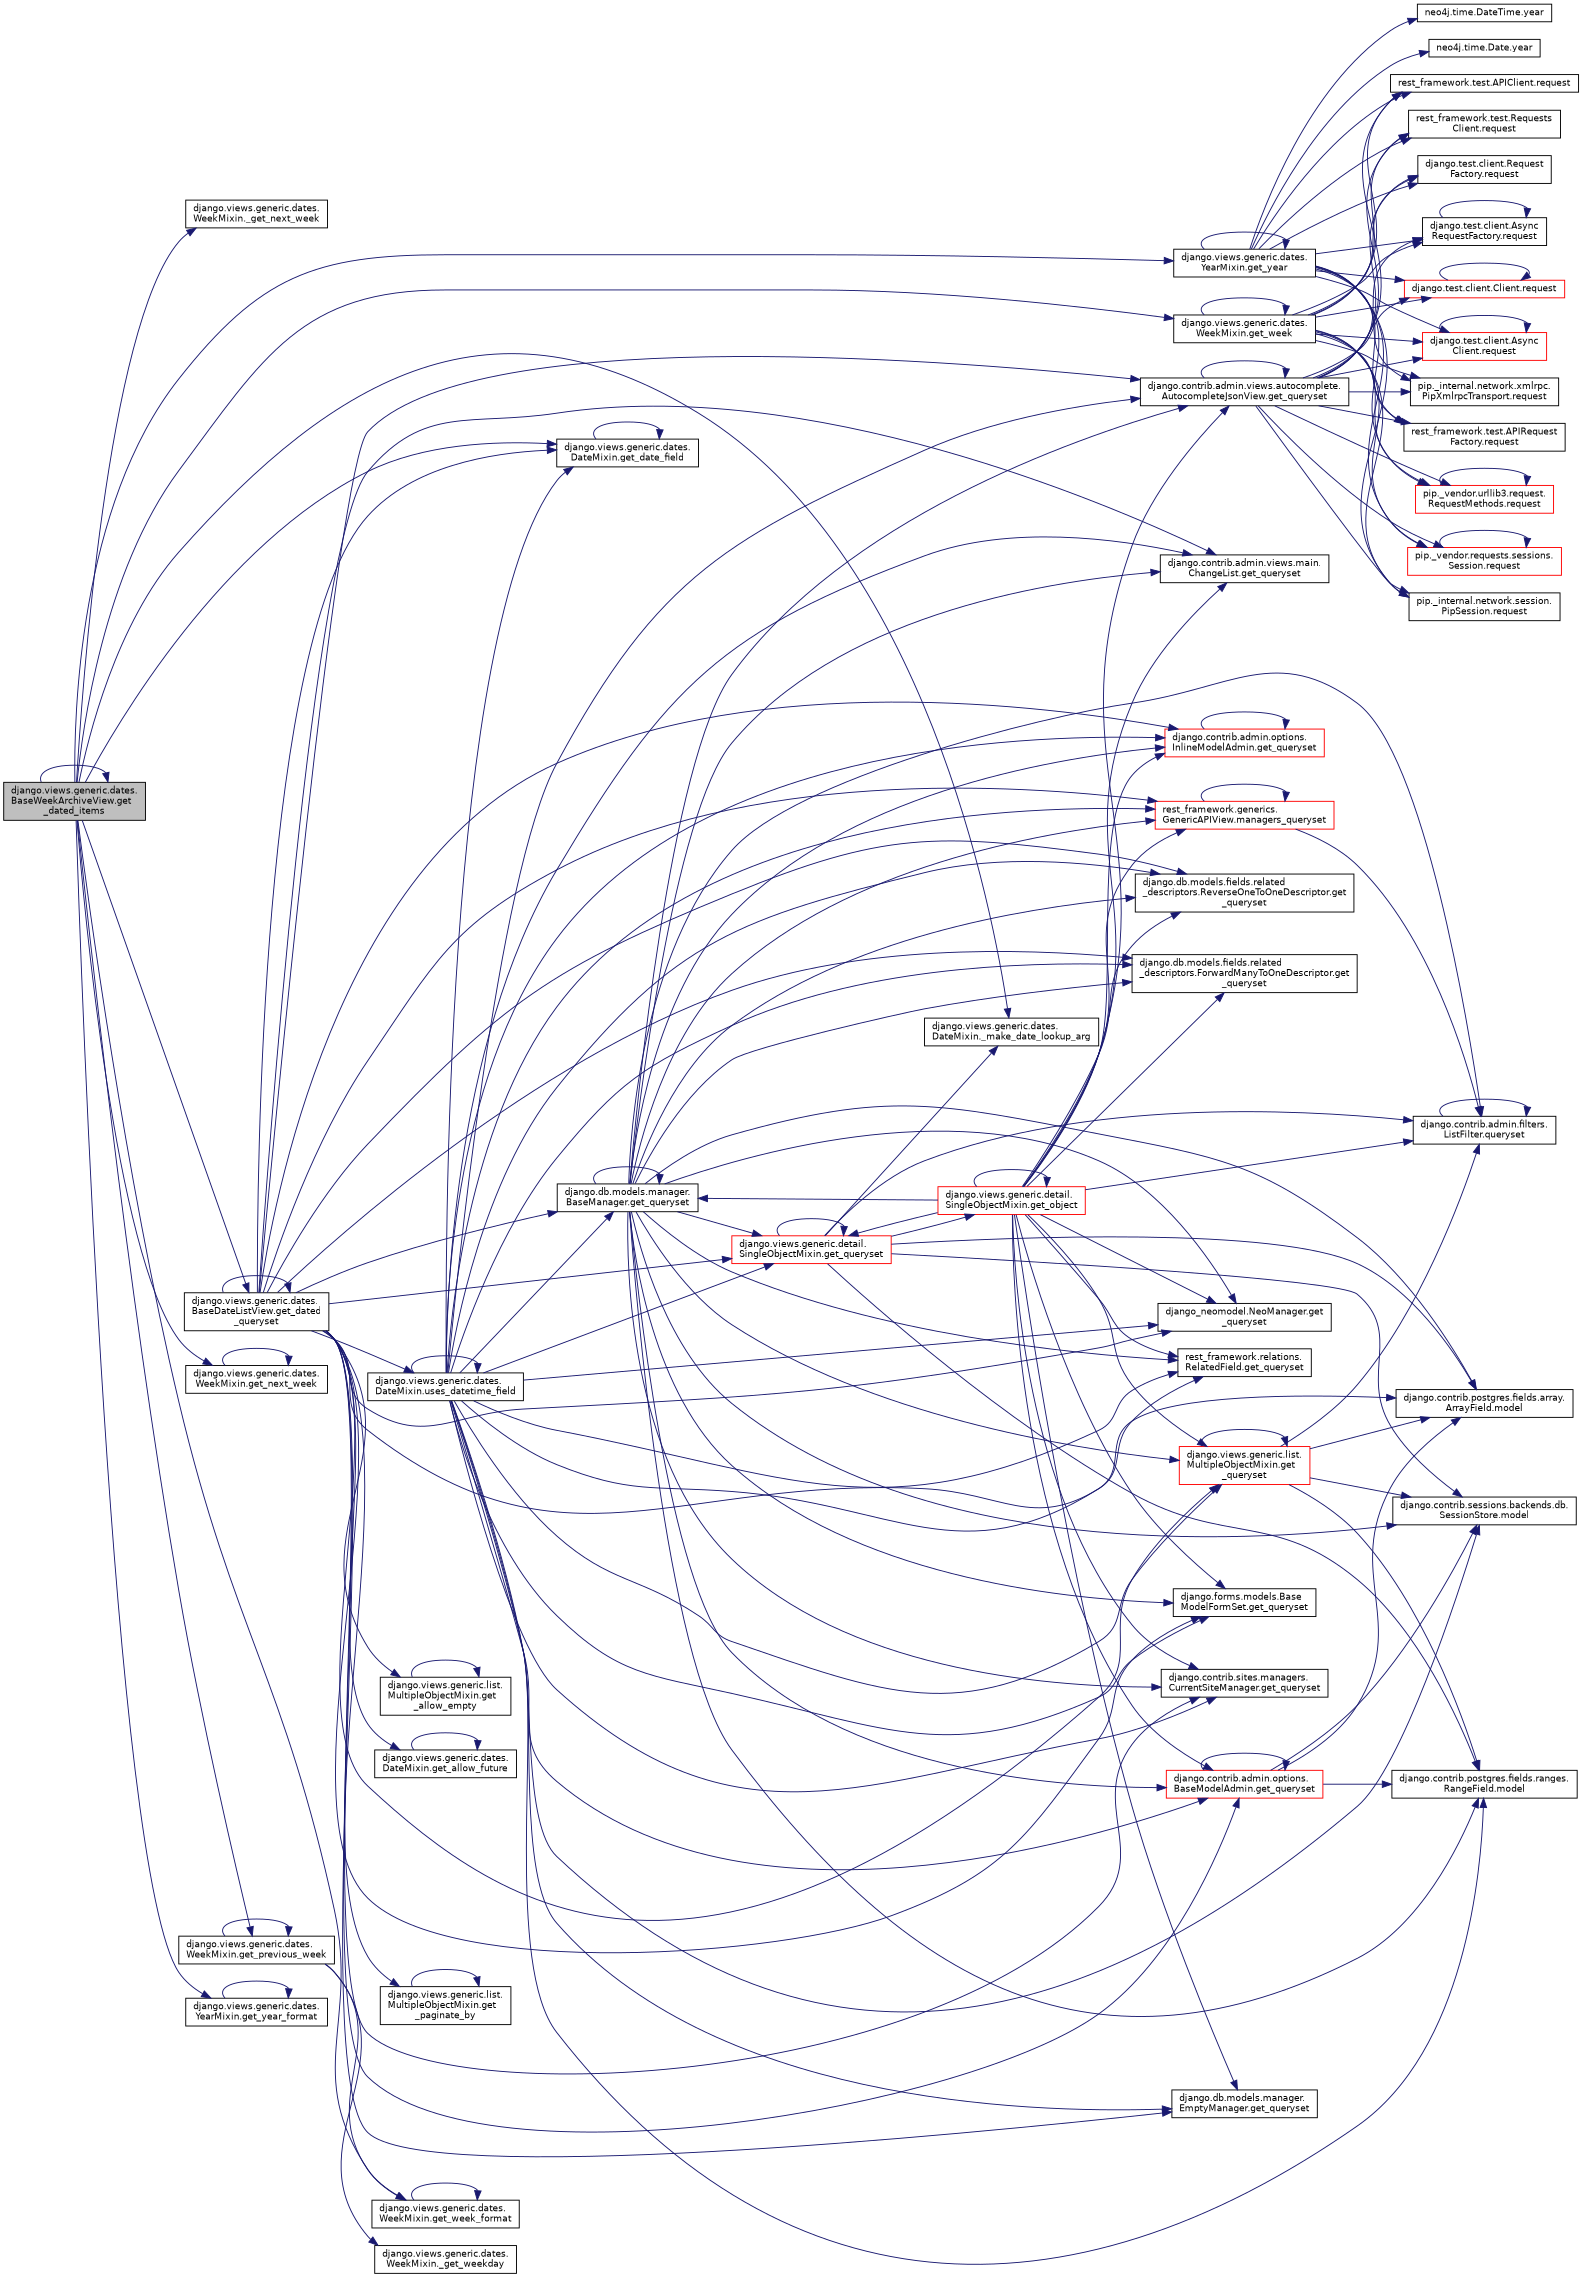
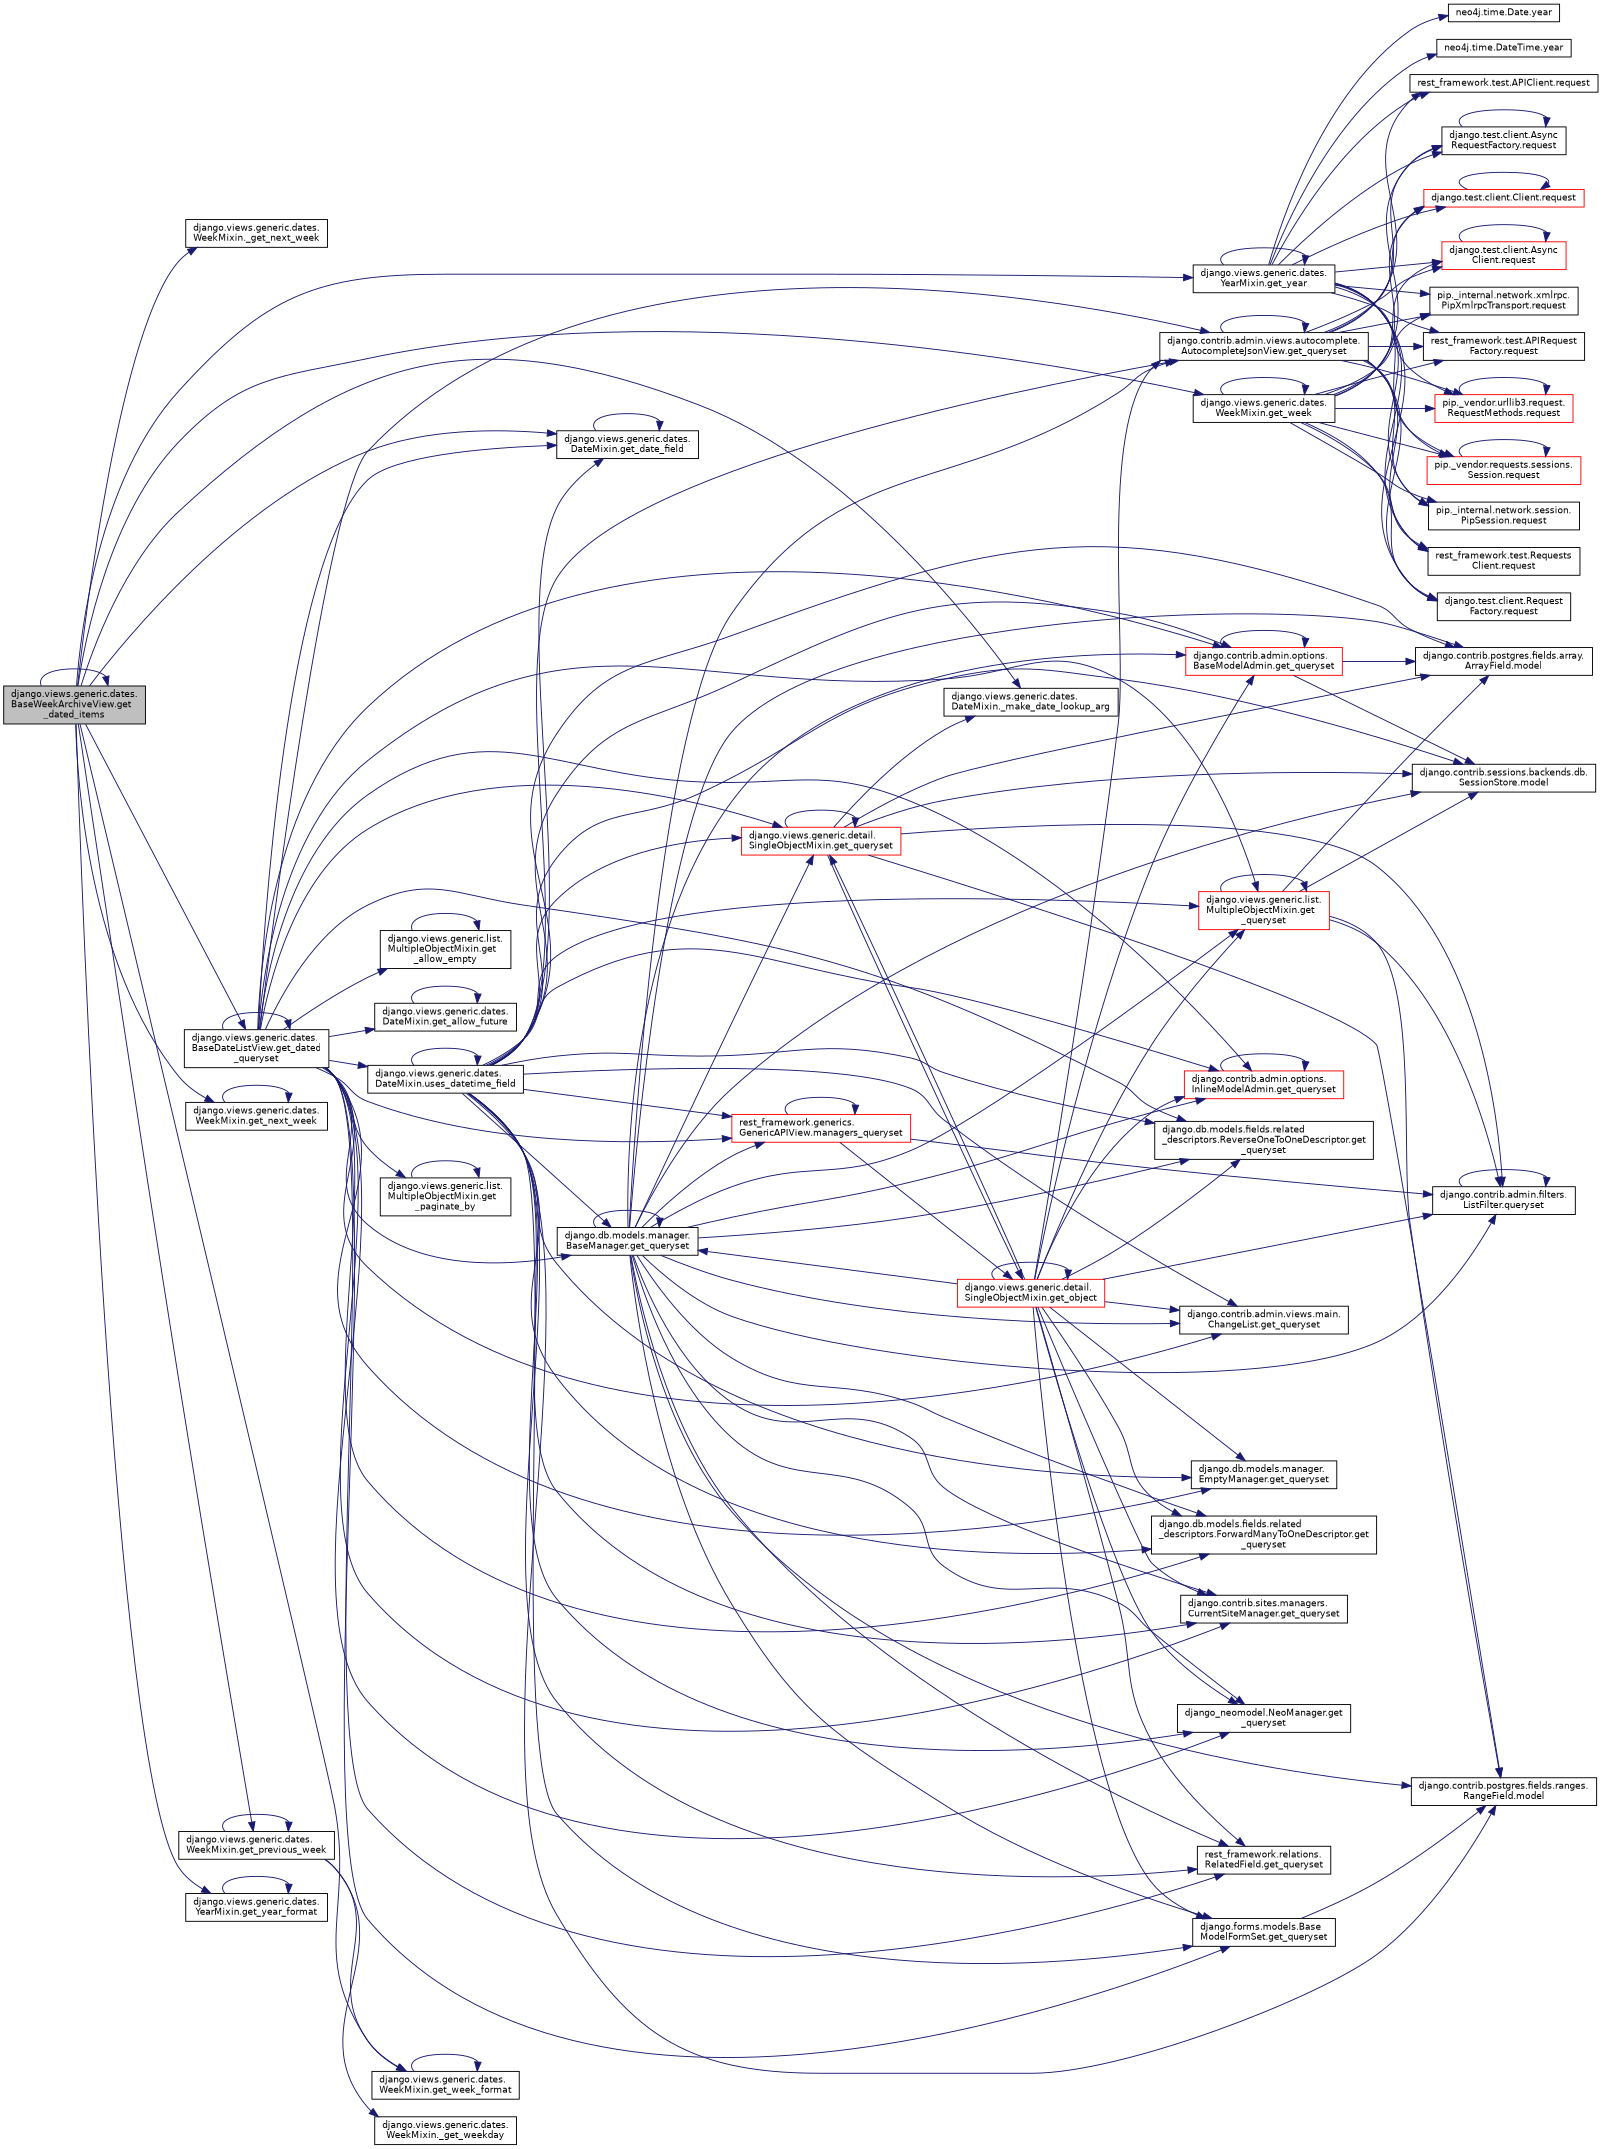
edge "django.views.generic.dates. WeekMixin.get_week" -> "rest_framework.test.APIClient.request": removed
edge "django.views.generic.detail. SingleObjectMixin.get_object" -> "rest_framework.generics. GenericAPIView.managers_queryset": reversed
edge "django.contrib.admin.options. BaseModelAdmin.get_queryset" -> "django.contrib.postgres.fields.ranges. RangeField.model": now "django.forms.models.Base ModelFormSet.get_queryset" -> "django.contrib.postgres.fields.ranges. RangeField.model"
